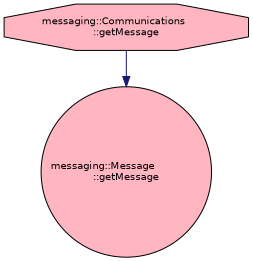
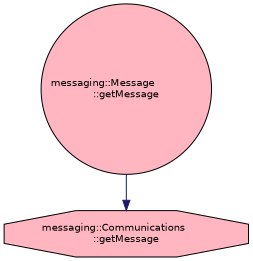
edge "messaging::Communications ::getMessage" -> "messaging::Message ::getMessage": reversed
